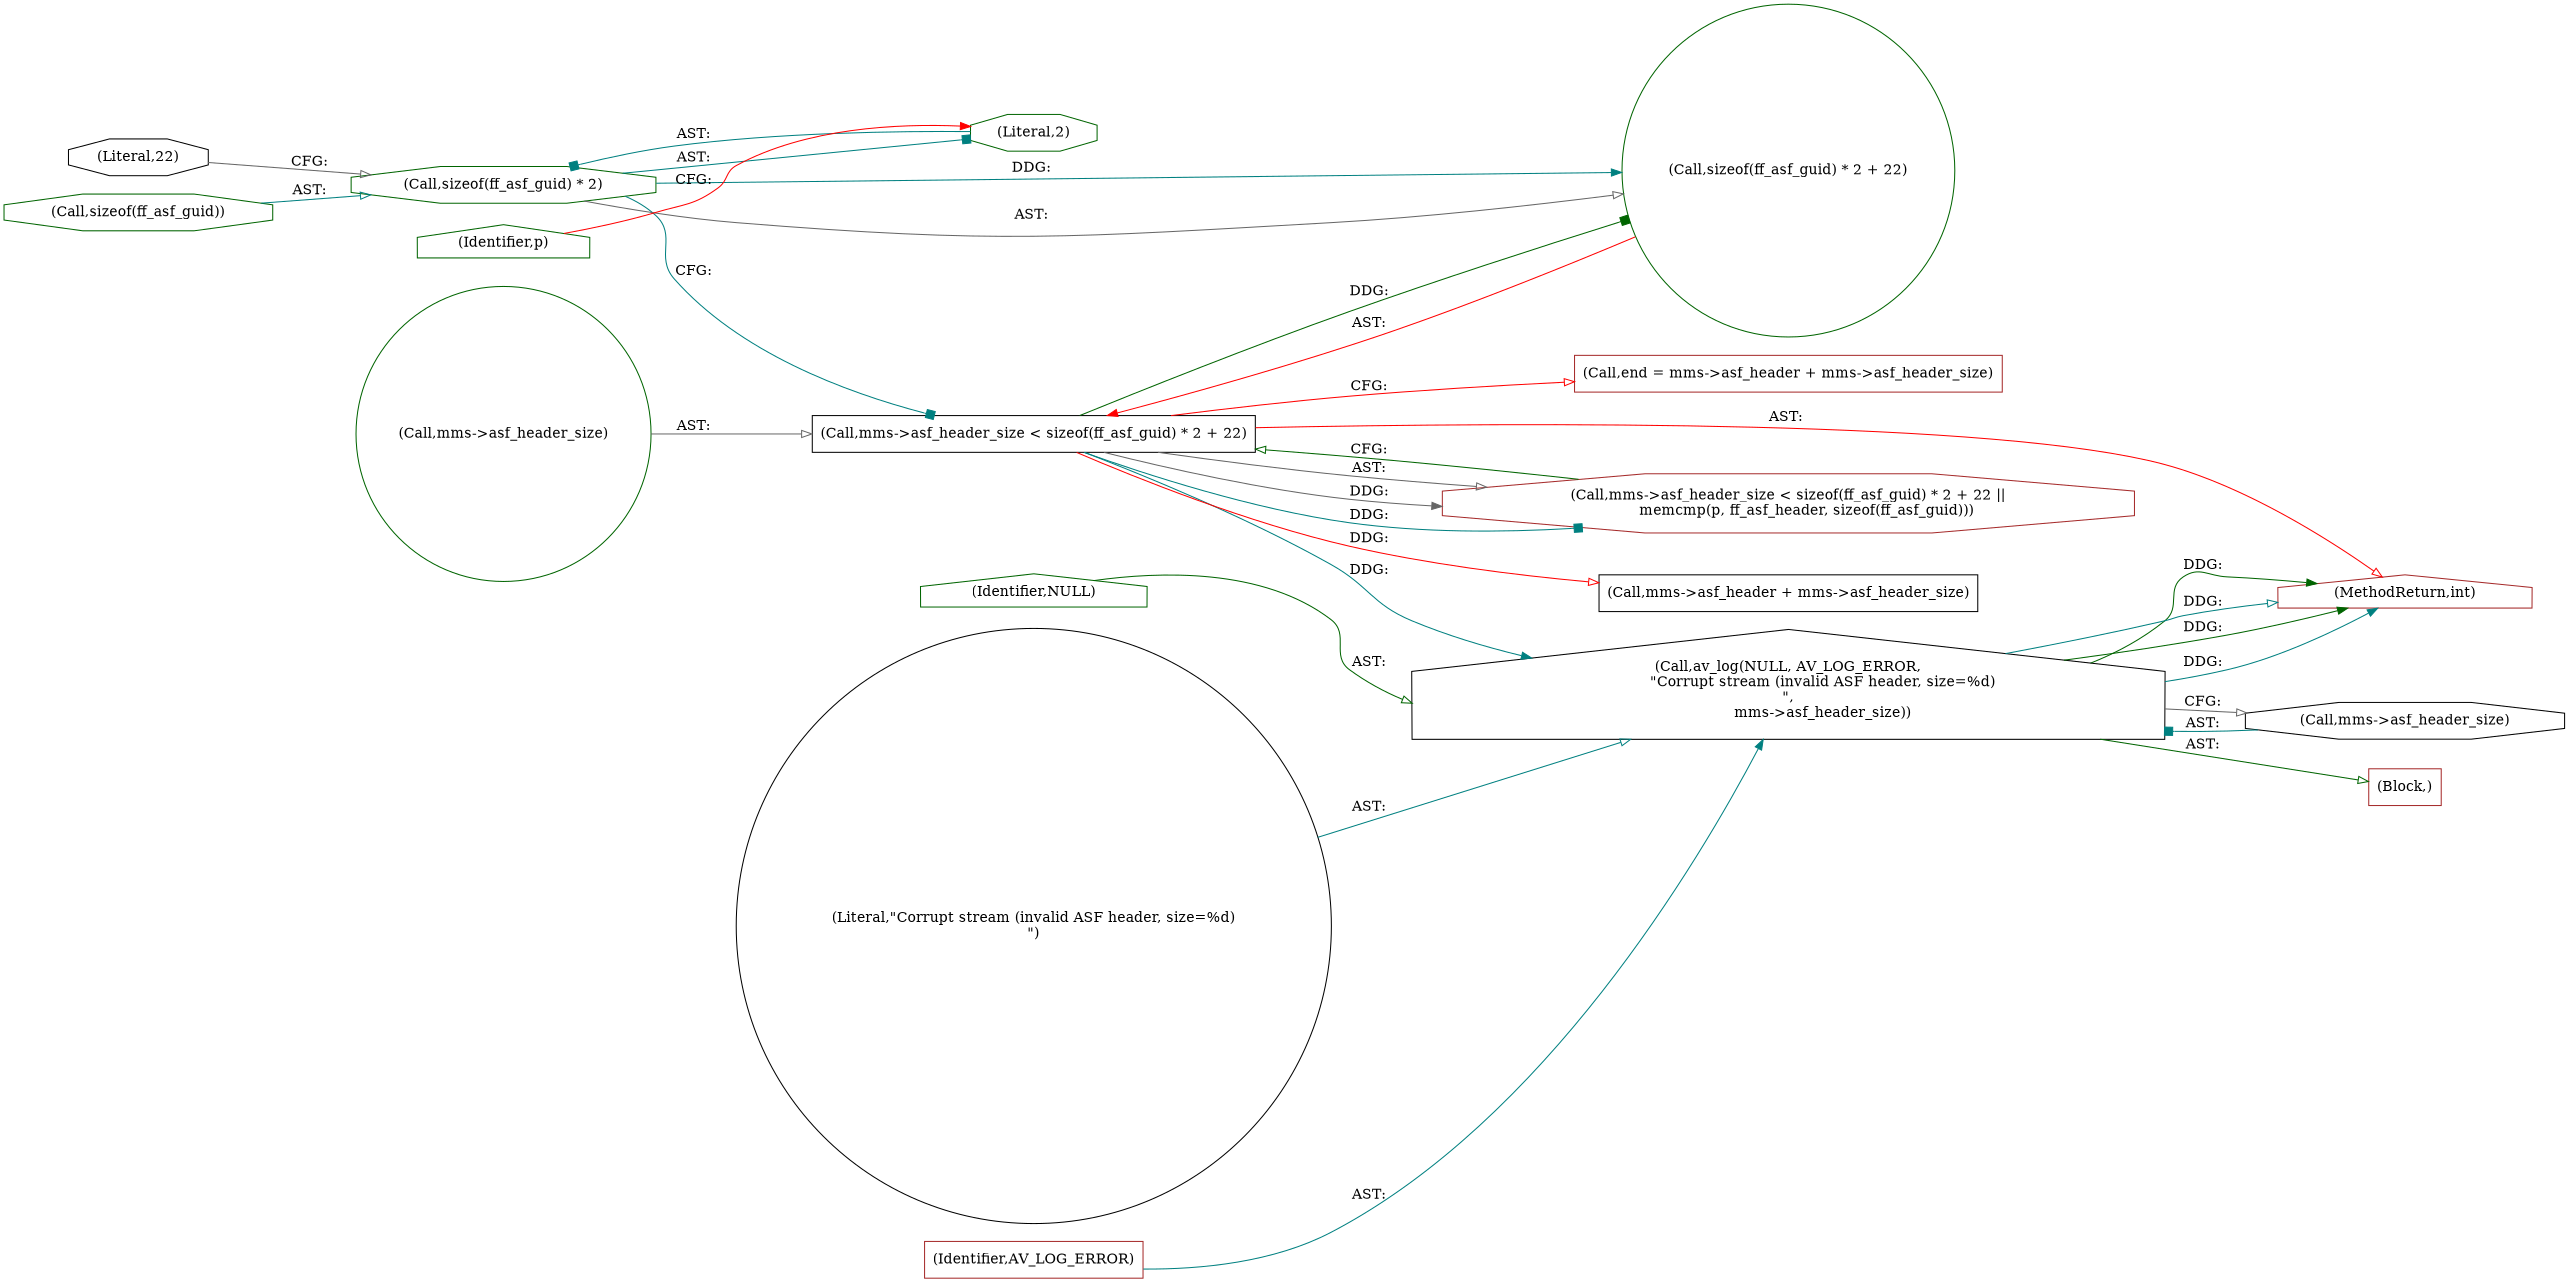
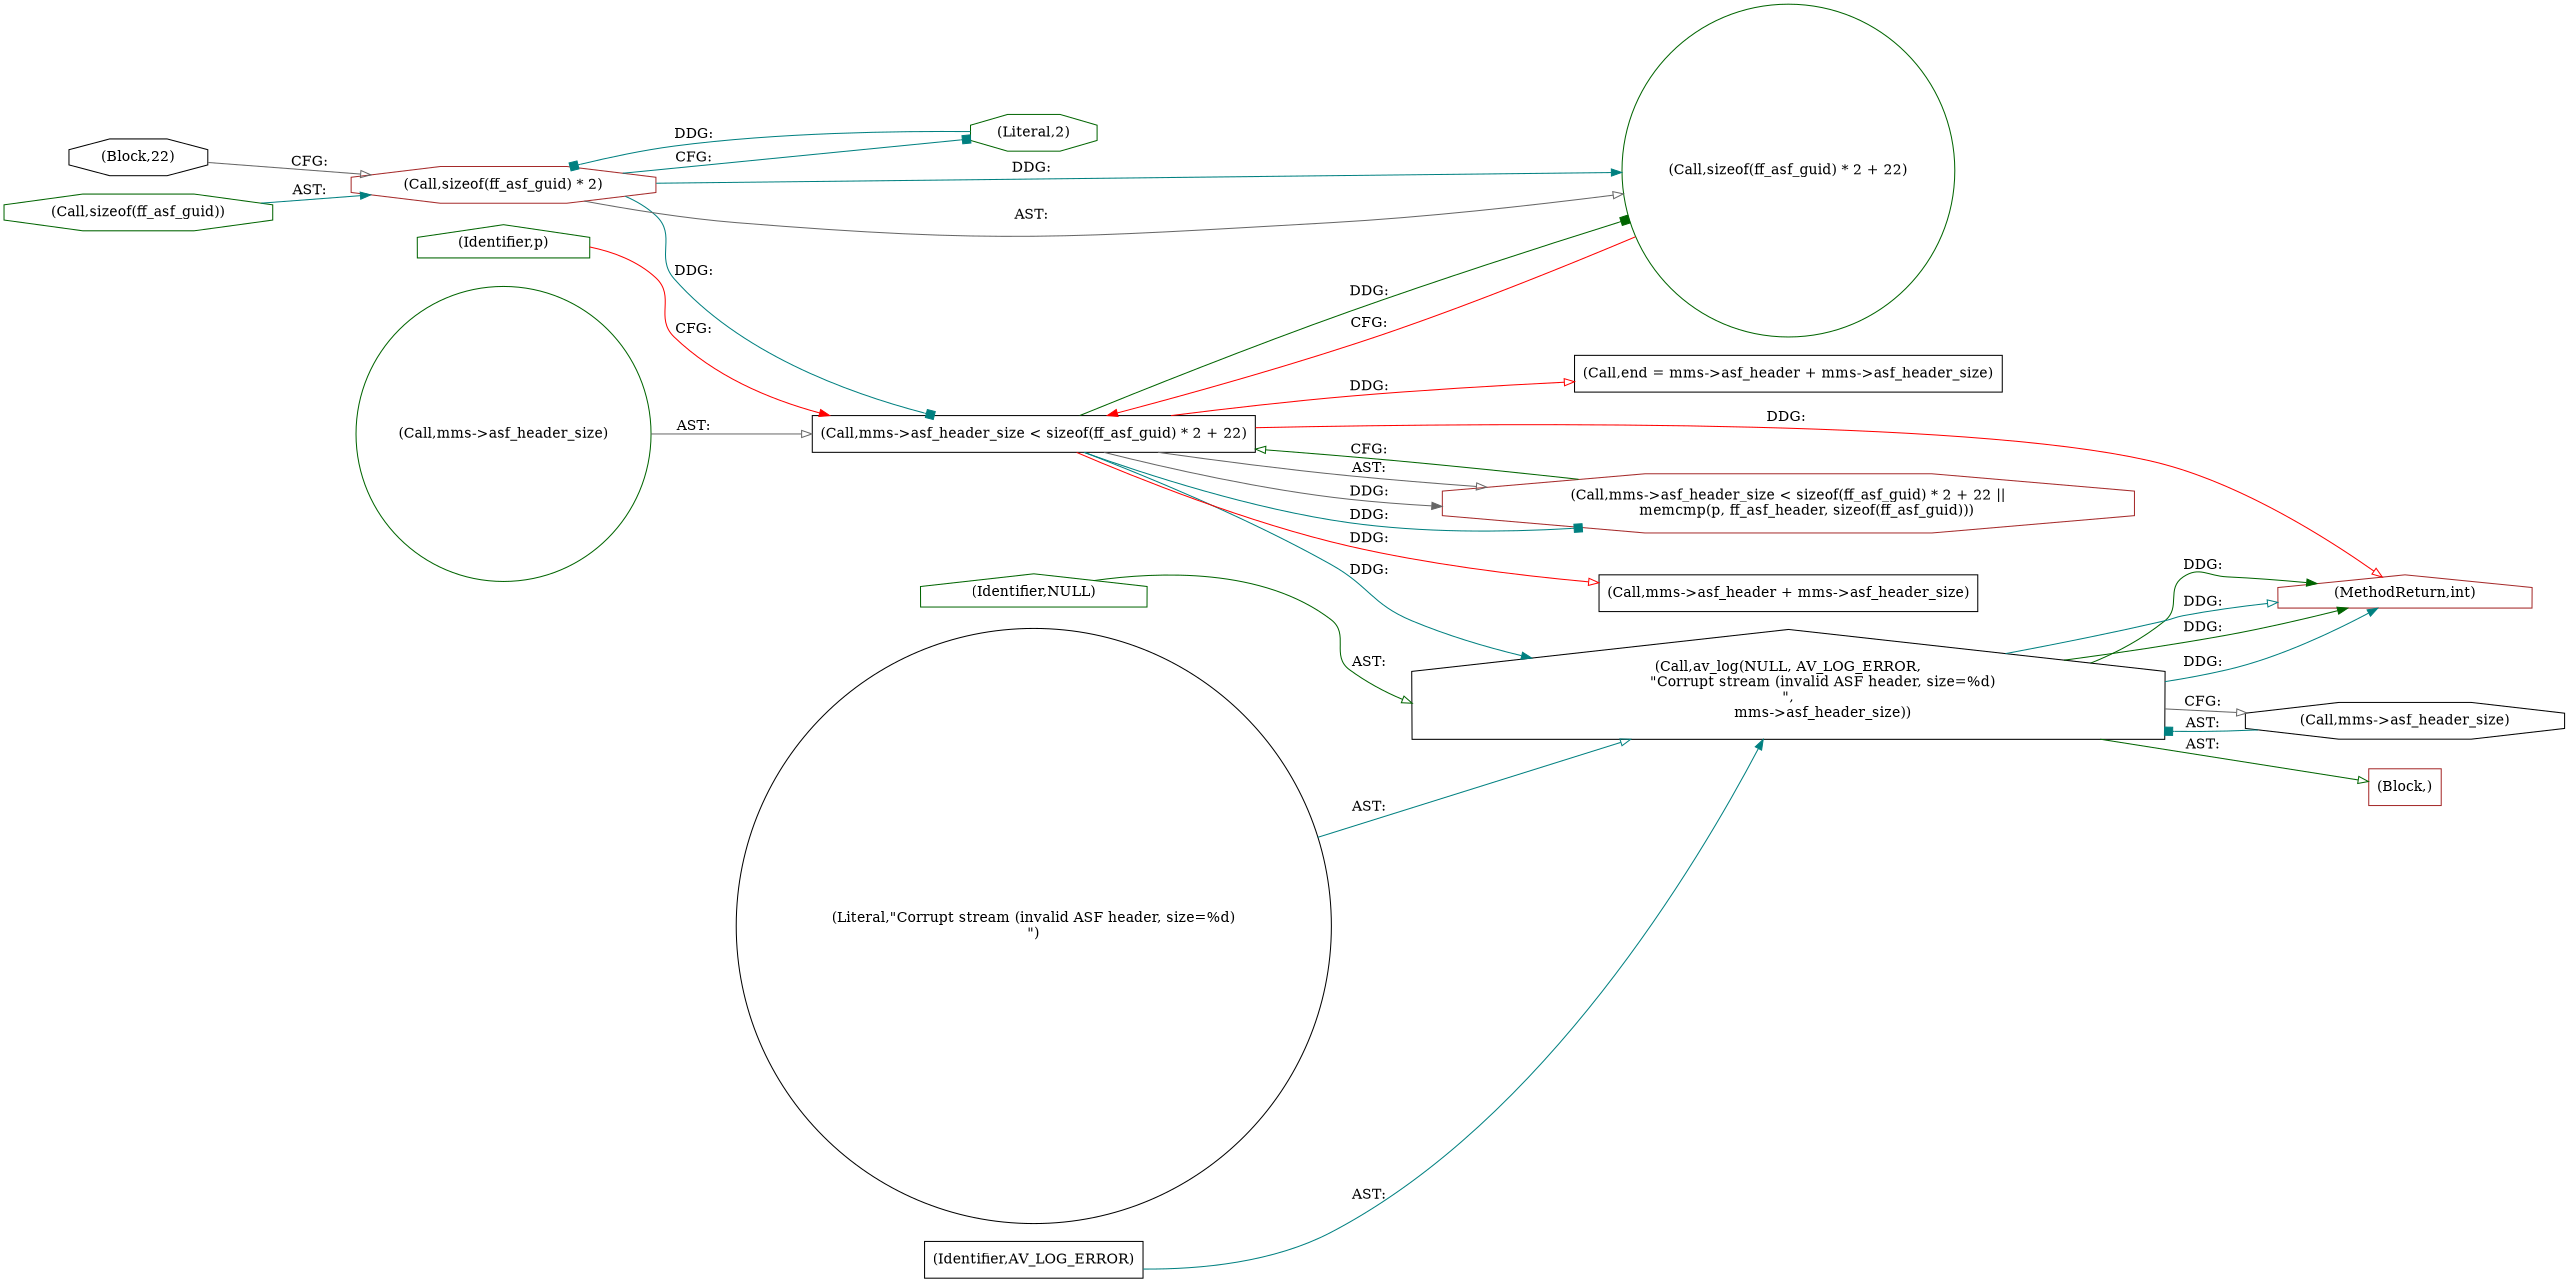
edge "(Literal,2)" -> "(Call,sizeof(ff_asf_guid) * 2)": label "AST: " -> "DDG: "
edge "(Identifier,p)" -> "(Literal,2)": now "(Identifier,p)" -> "(Call,mms->asf_header_size < sizeof(ff_asf_guid) * 2 + 22)"
node "(Literal,22)": label "(Literal,22)" -> "(Block,22)"
edge "(Call,sizeof(ff_asf_guid) * 2)" -> "(Literal,2)": label "AST: " -> "CFG: "
node "(Call,sizeof(ff_asf_guid) * 2)": color darkgreen -> brown
edge "(Call,sizeof(ff_asf_guid))" -> "(Call,sizeof(ff_asf_guid) * 2)": arrowhead onormal -> normal
edge "(Call,sizeof(ff_asf_guid) * 2)" -> "(Call,mms->asf_header_size < sizeof(ff_asf_guid) * 2 + 22)": label "CFG: " -> "DDG: "
edge "(Call,sizeof(ff_asf_guid) * 2 + 22)" -> "(Call,mms->asf_header_size < sizeof(ff_asf_guid) * 2 + 22)": label "AST: " -> "CFG: "
node "(Call,end = mms->asf_header + mms->asf_header_size)": color brown -> black
edge "(Call,mms->asf_header_size < sizeof(ff_asf_guid) * 2 + 22)" -> "(Call,end = mms->asf_header + mms->asf_header_size)": label "CFG: " -> "DDG: "
edge "(Call,mms->asf_header_size < sizeof(ff_asf_guid) * 2 + 22)" -> "(MethodReturn,int)": label "AST: " -> "DDG: "
node "(Identifier,AV_LOG_ERROR)": color brown -> black
